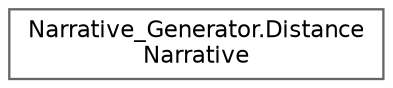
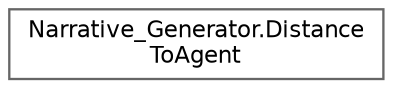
node "Narrative_Generator.Distance Narrative": label "Narrative_Generator.Distance Narrative" -> "Narrative_Generator.Distance ToAgent"
